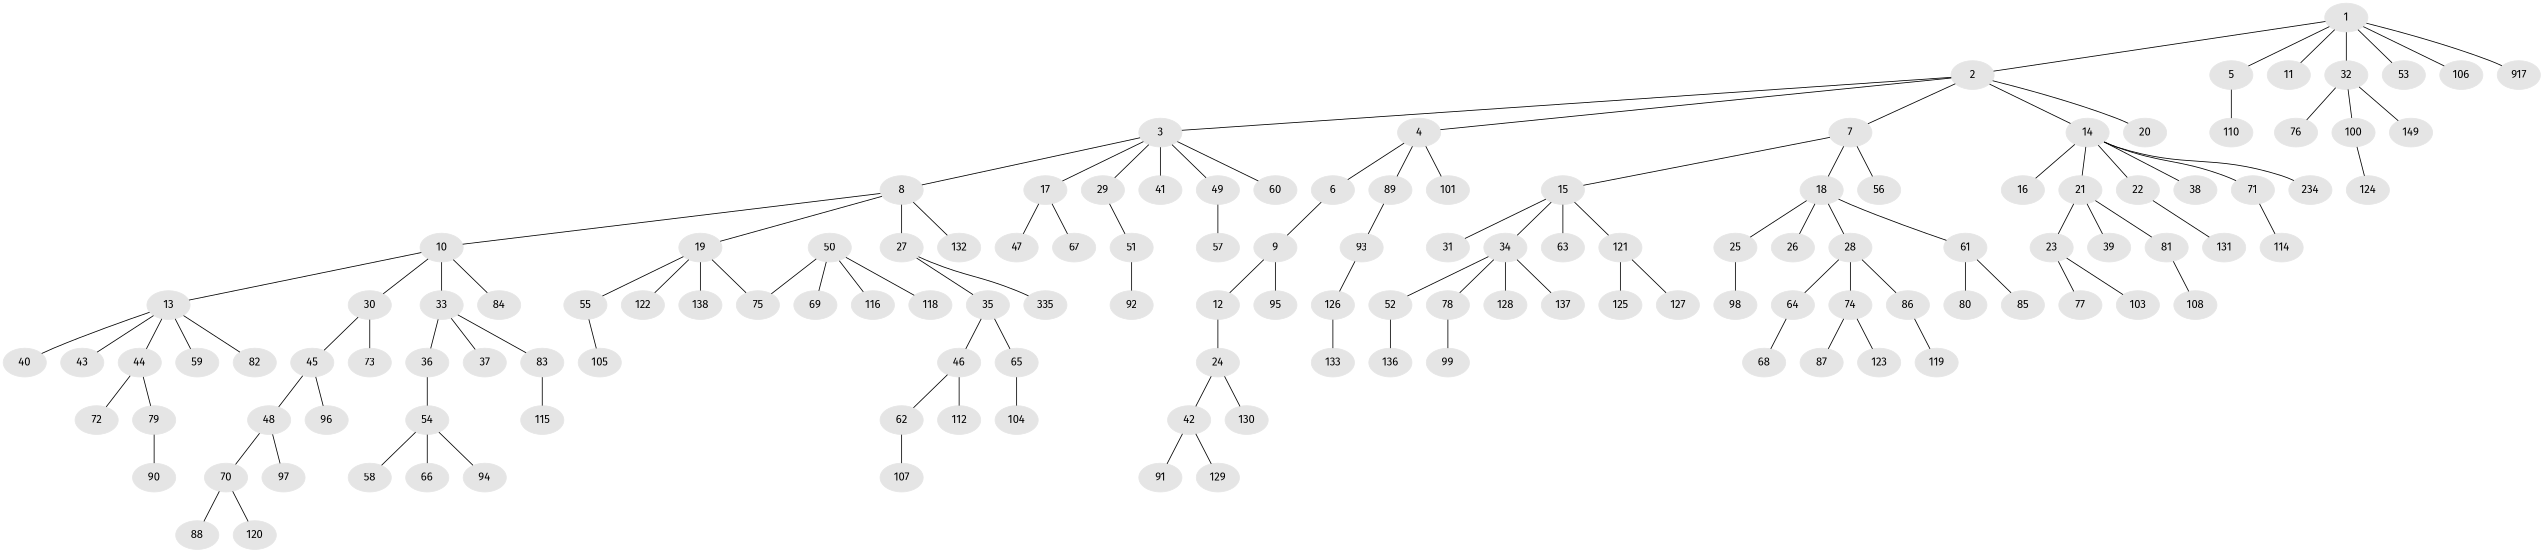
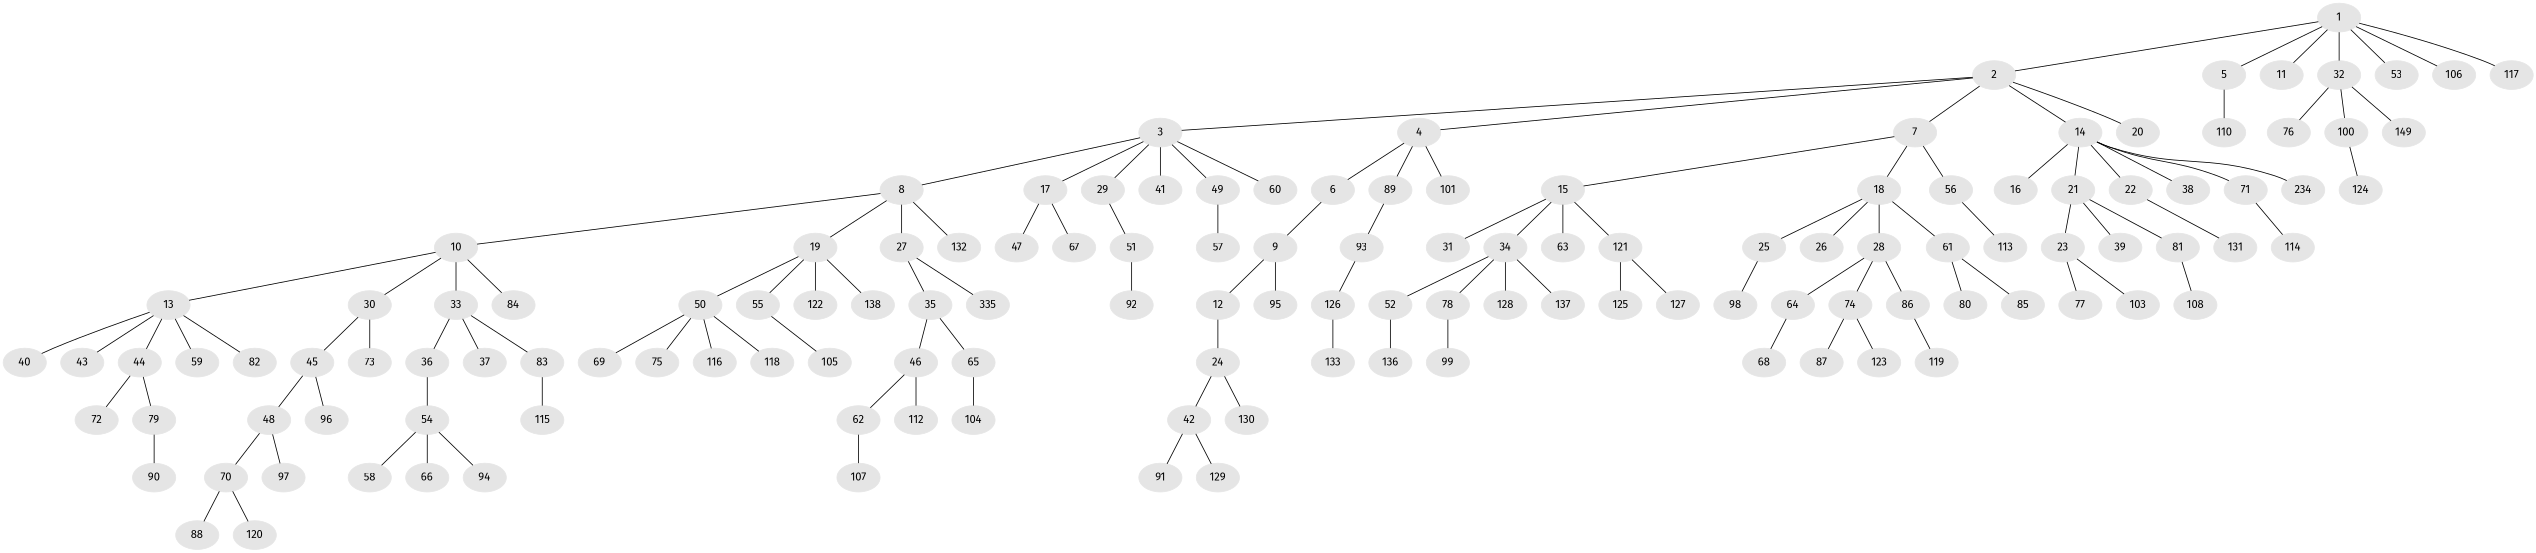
node "917": label "917" -> "117"
node "113": added
edge "19" -- "75": now "19" -- "50"
